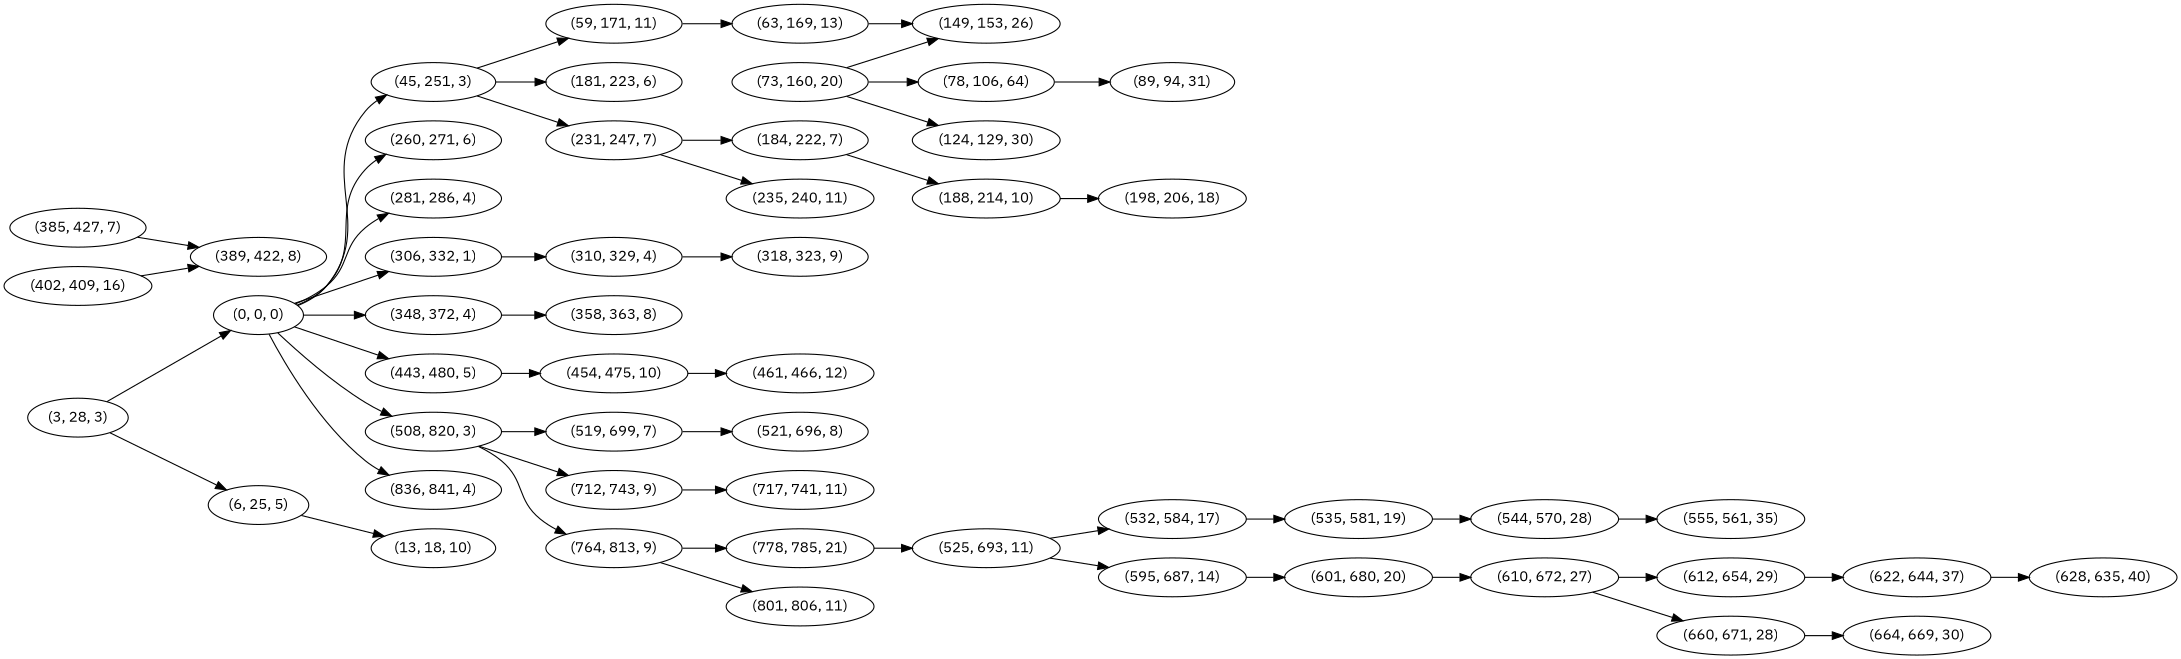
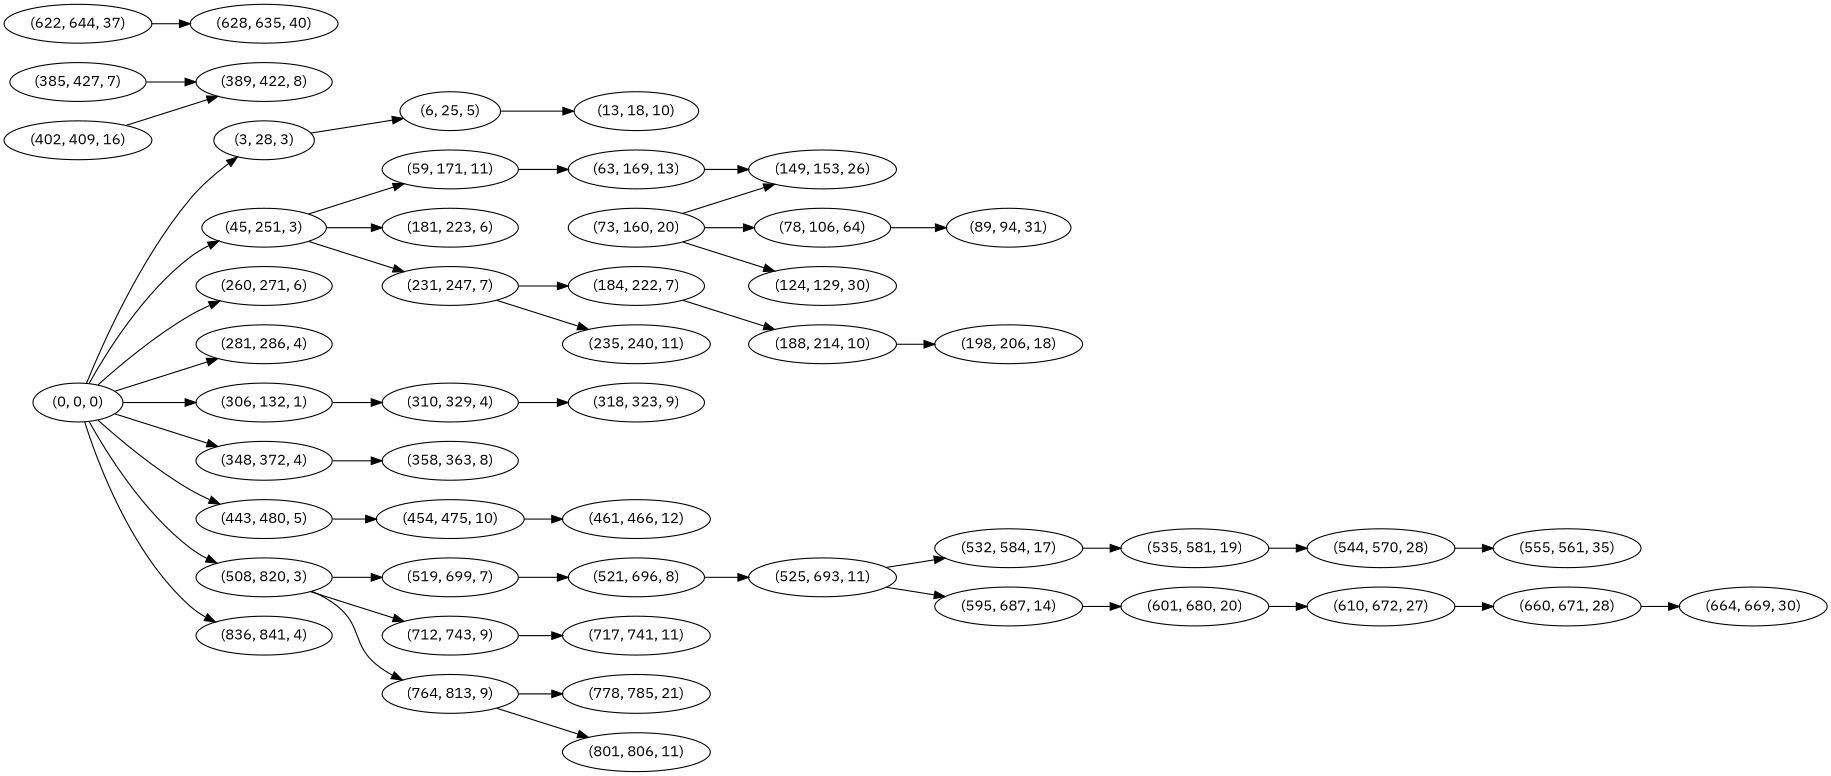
node "(306, 332, 1)": label "(306, 332, 1)" -> "(306, 132, 1)"
edge "(3, 28, 3)" -> "(0, 0, 0)": reversed
edge "(778, 785, 21)" -> "(525, 693, 11)": now "(521, 696, 8)" -> "(525, 693, 11)"
node "(612, 654, 29)": removed
